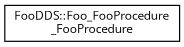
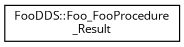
node "FooDDS::Foo_FooProcedure _FooProcedure": label "FooDDS::Foo_FooProcedure _FooProcedure" -> "FooDDS::Foo_FooProcedure _Result"
